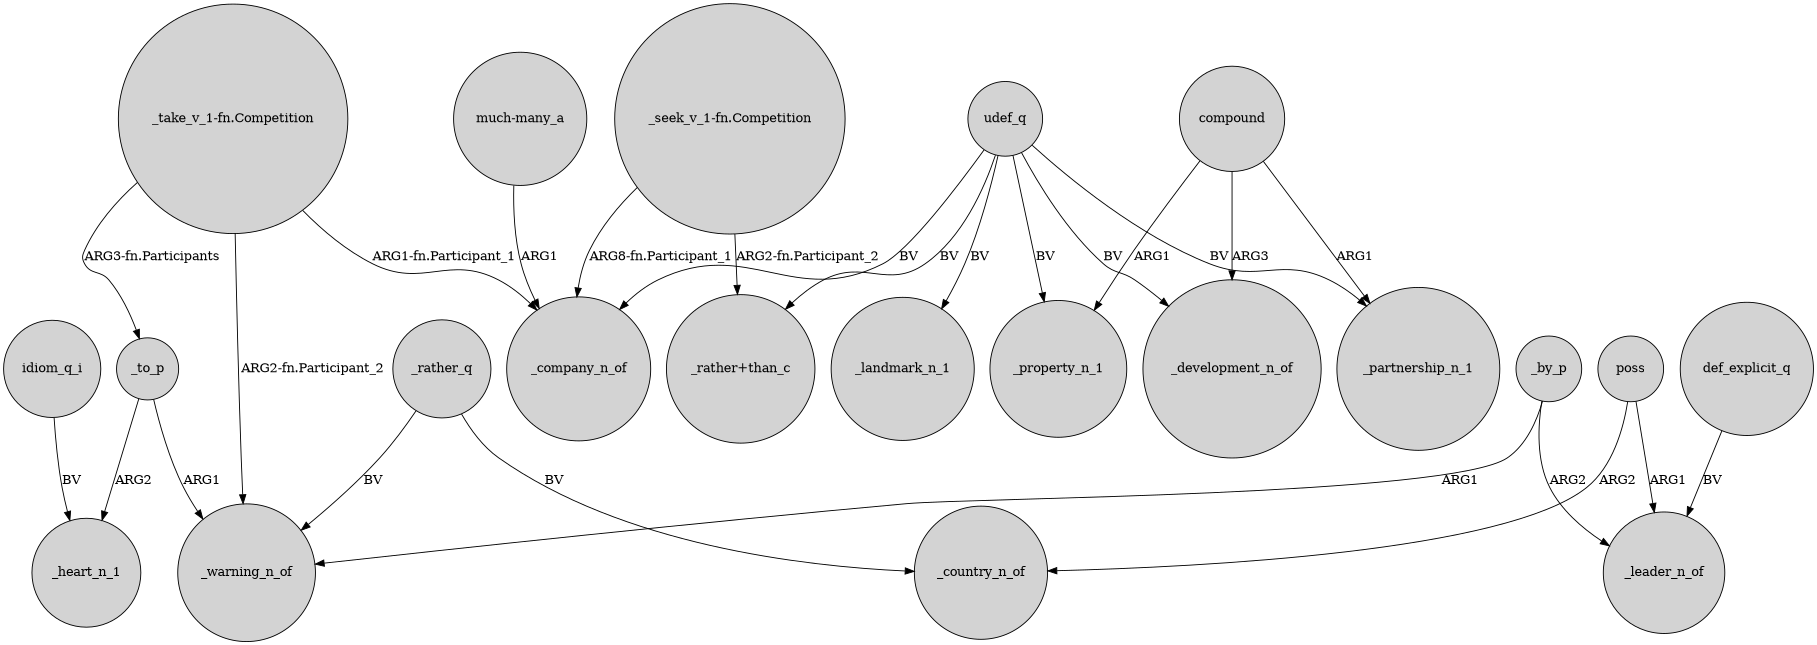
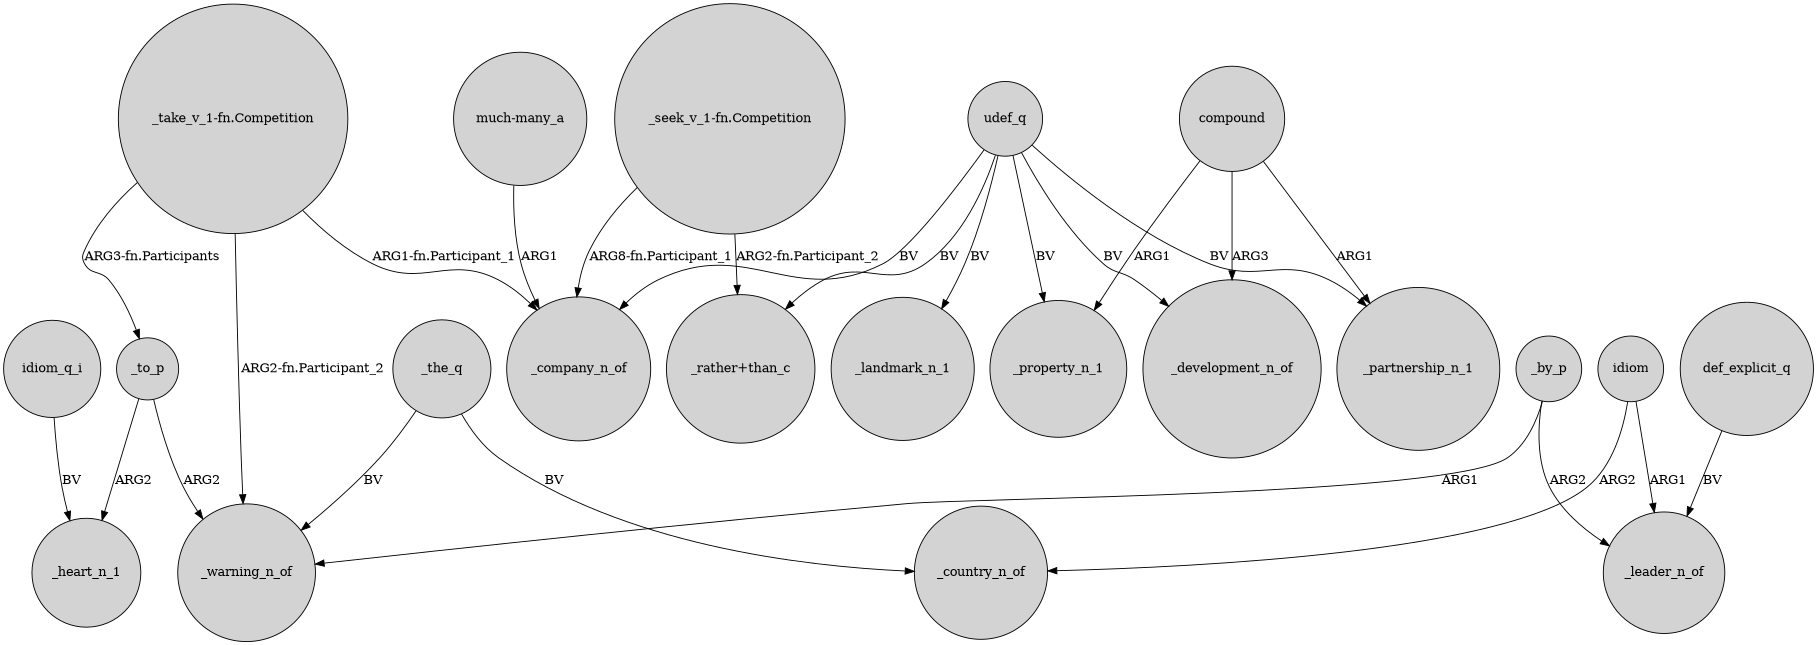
node "_rather_q": label "_rather_q" -> "_the_q"
node "poss": label "poss" -> "idiom"
edge "_to_p" -> "_warning_n_of": label "ARG1" -> "ARG2"
